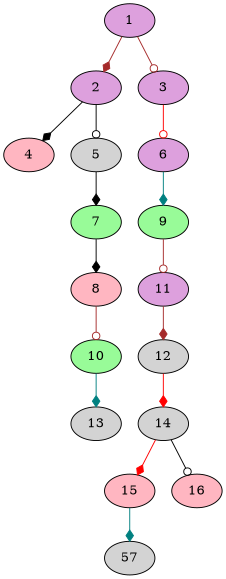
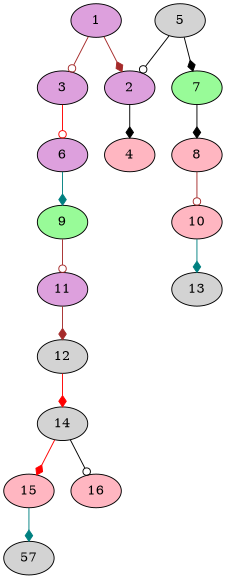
edge "2" -> "5": reversed
node "10": fillcolor palegreen -> lightpink
